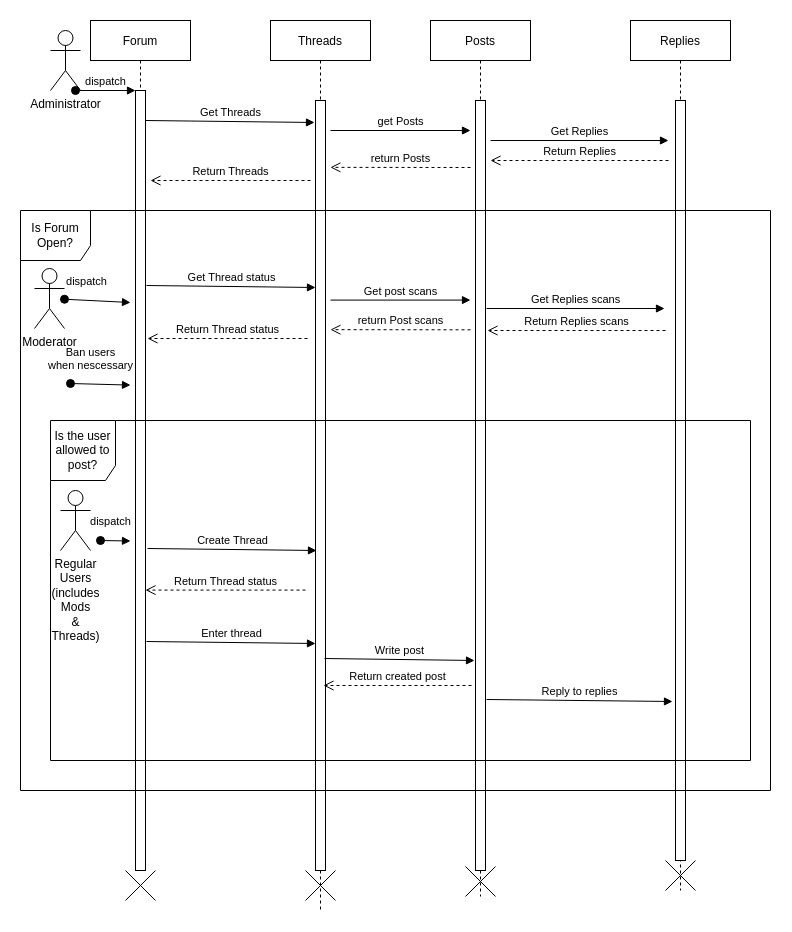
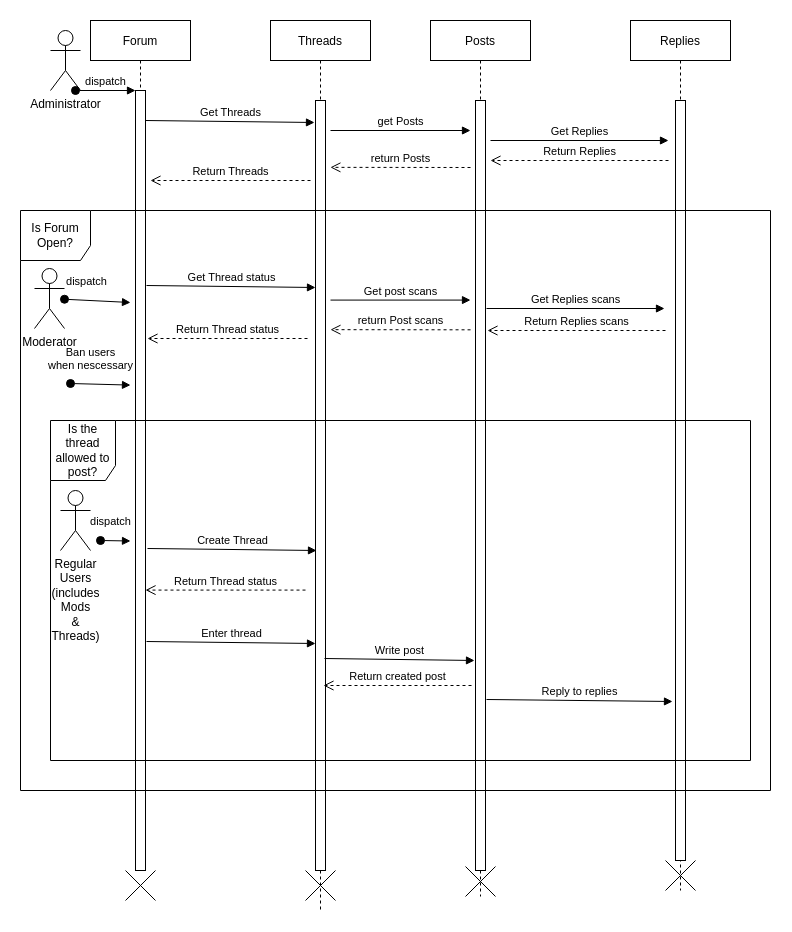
node "Is the user allowed to post?": label "Is the user allowed to post?" -> "Is the thread allowed to post?"
